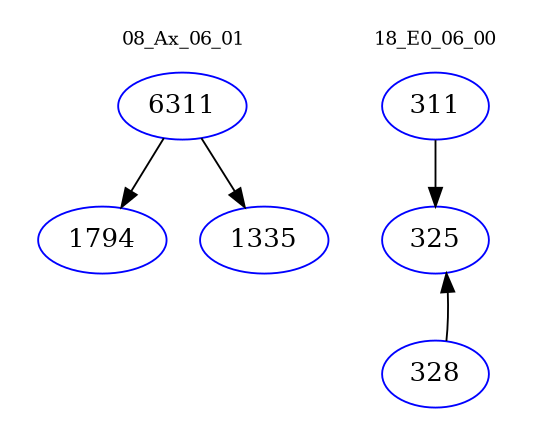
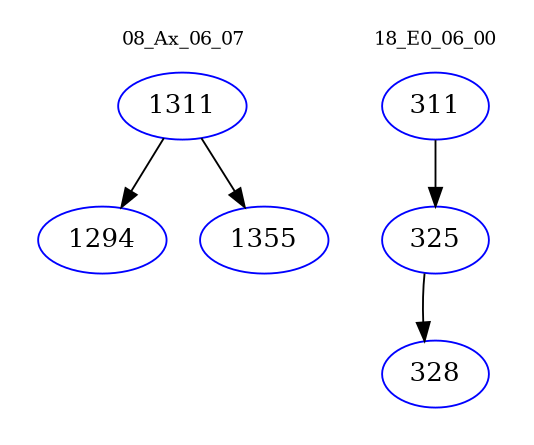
cluster "08_Ax_06_01": label "08_Ax_06_01" -> "08_Ax_06_07"
node "6311": label "6311" -> "1311"
node "1794": label "1794" -> "1294"
node "1335": label "1335" -> "1355"
edge "328" -> "325": reversed
